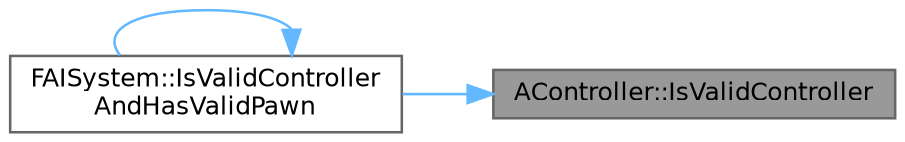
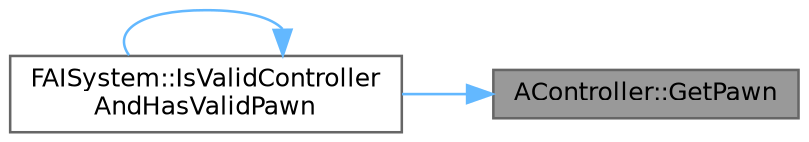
node "AController::IsValidController": label "AController::IsValidController" -> "AController::GetPawn"
